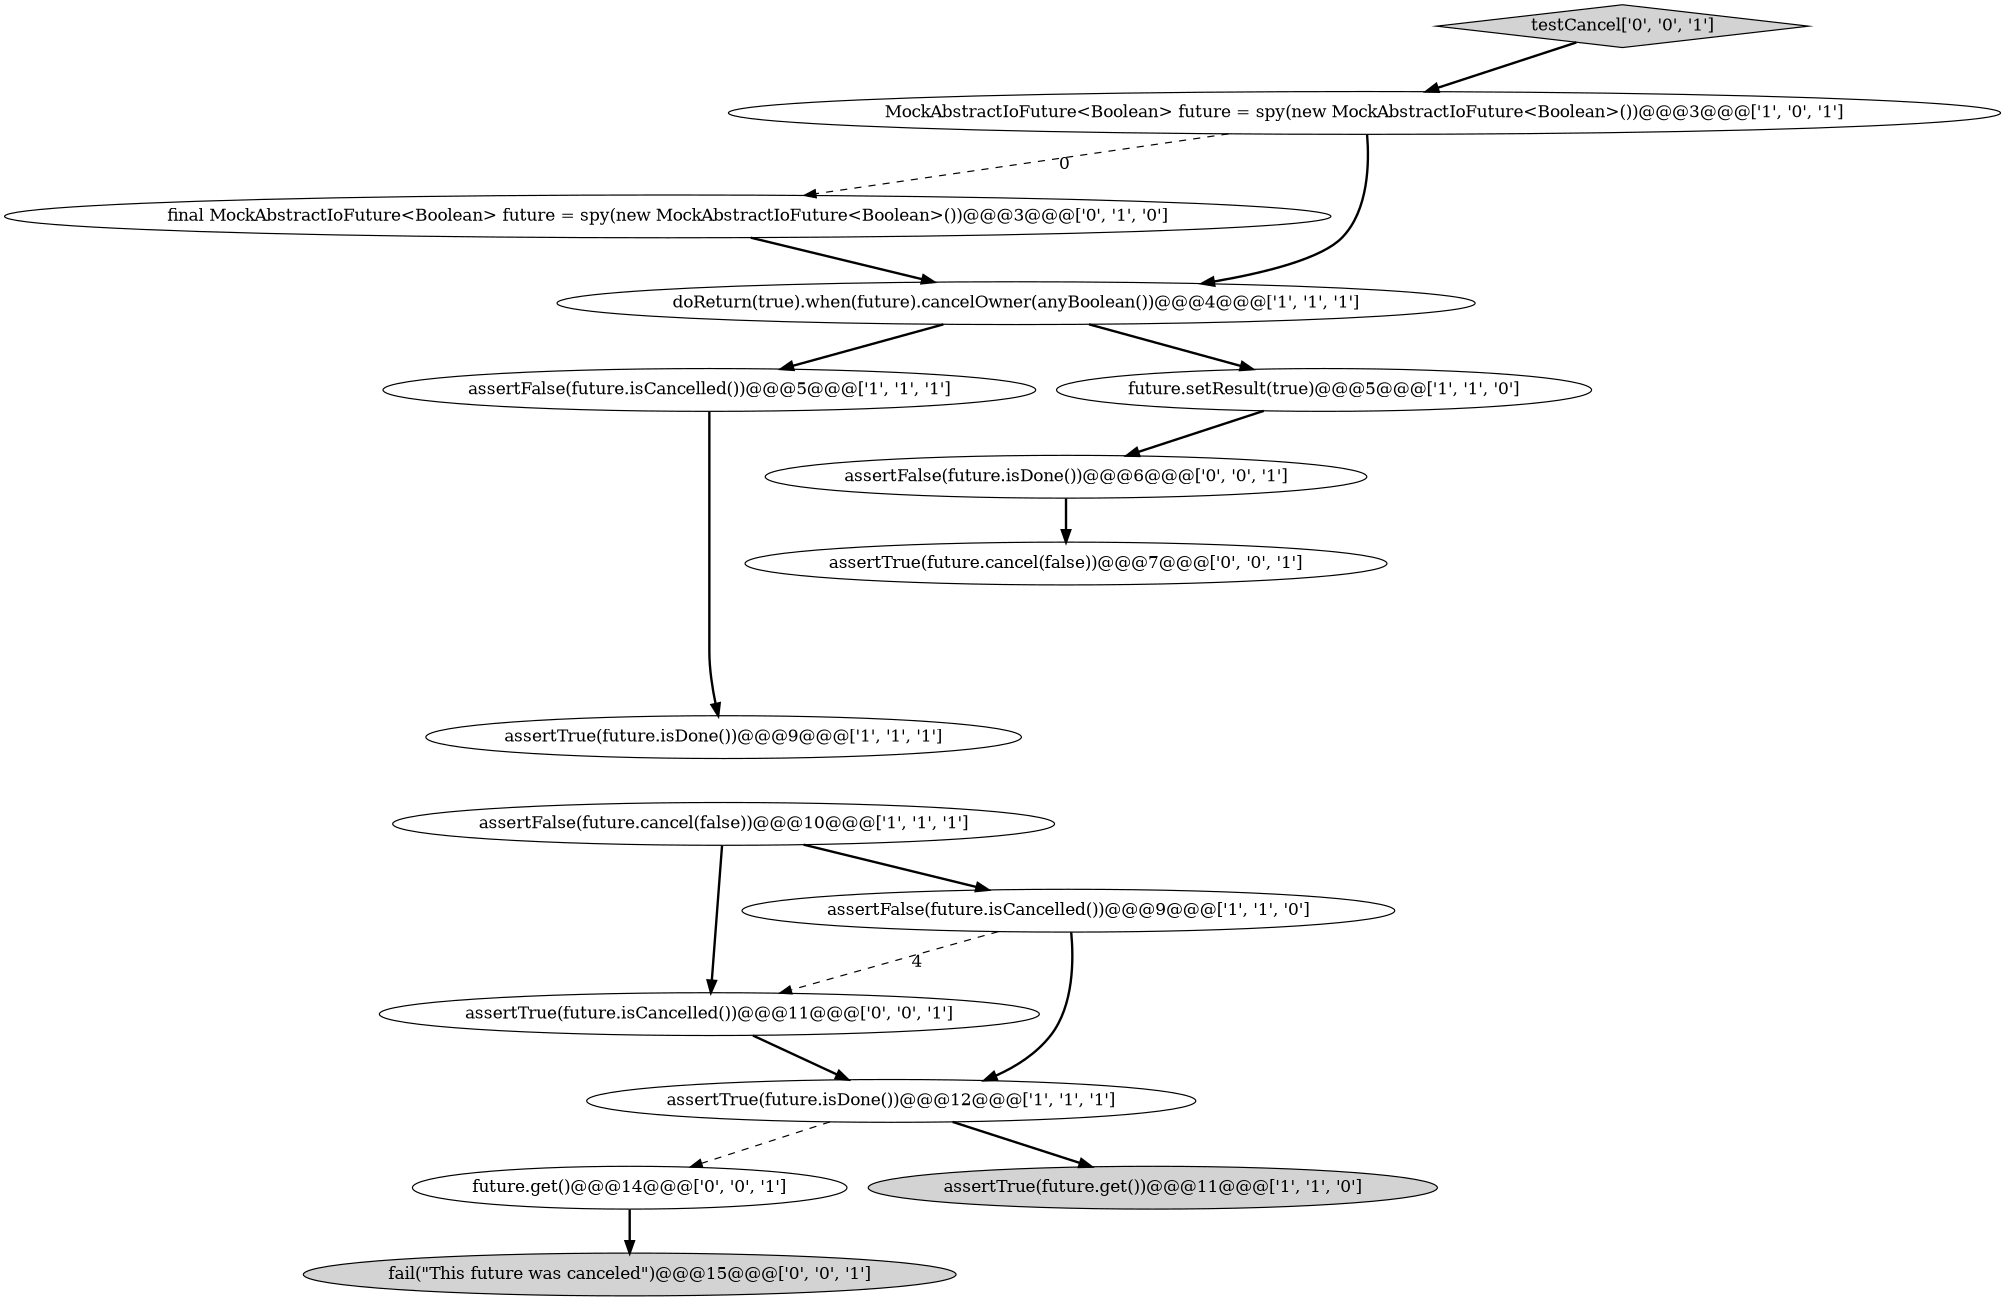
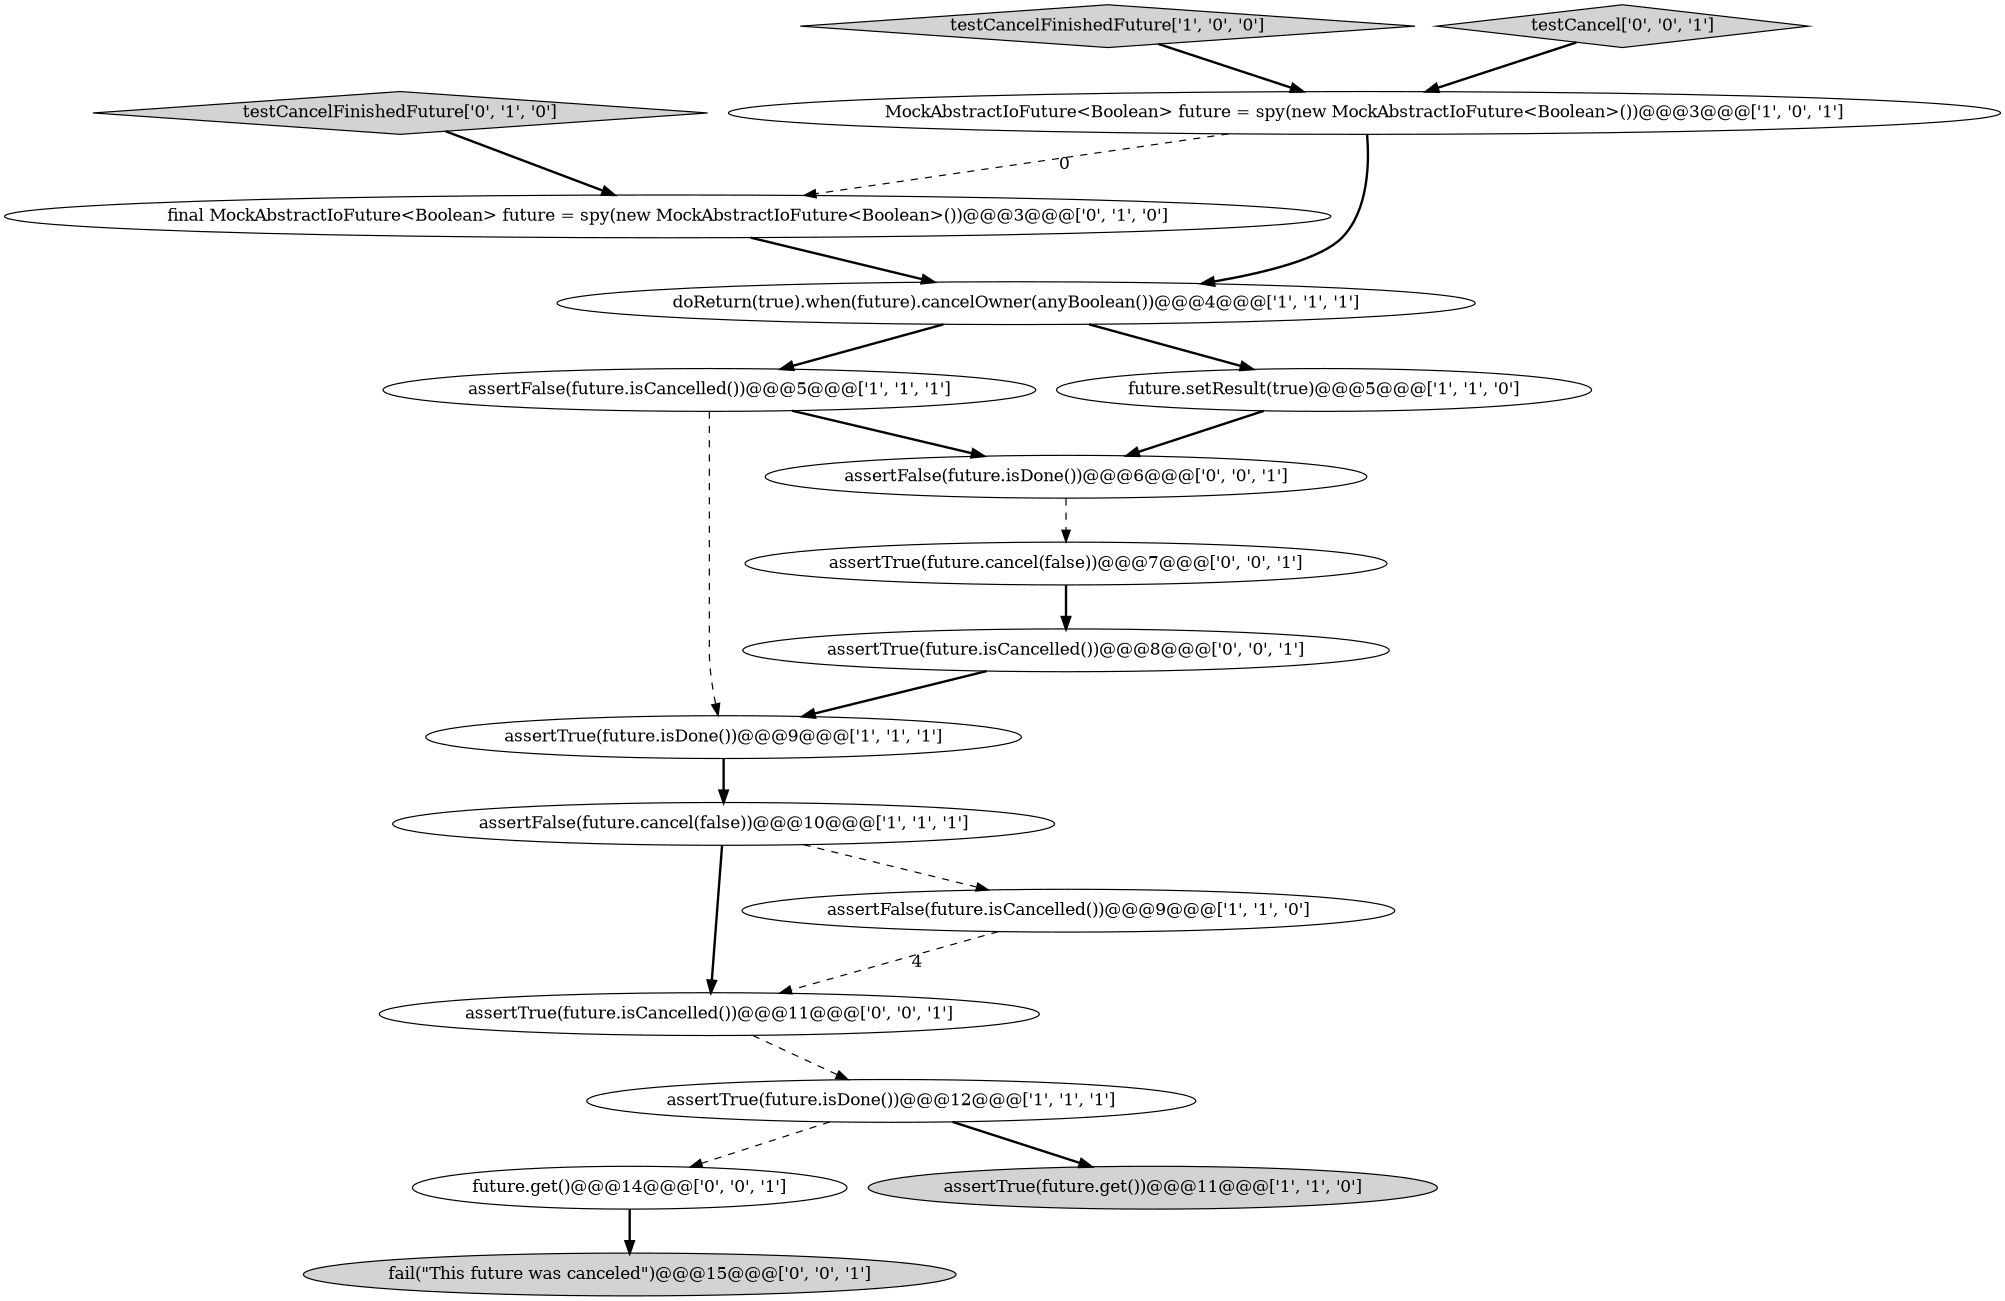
node "testCancelFinishedFuture['1', '0', '0']": added
node "testCancelFinishedFuture['0', '1', '0']": added
edge "assertFalse(future.isCancelled())@@@5@@@['1', '1', '1']" -> "assertFalse(future.isDone())@@@6@@@['0', '0', '1']": added
edge "assertFalse(future.isDone())@@@6@@@['0', '0', '1']" -> "assertTrue(future.cancel(false))@@@7@@@['0', '0', '1']": style bold -> dashed
edge "assertFalse(future.isCancelled())@@@5@@@['1', '1', '1']" -> "assertTrue(future.isDone())@@@9@@@['1', '1', '1']": style bold -> dashed
node "assertTrue(future.isCancelled())@@@8@@@['0', '0', '1']": added
edge "assertTrue(future.isDone())@@@9@@@['1', '1', '1']" -> "assertFalse(future.cancel(false))@@@10@@@['1', '1', '1']": added
edge "assertFalse(future.cancel(false))@@@10@@@['1', '1', '1']" -> "assertFalse(future.isCancelled())@@@9@@@['1', '1', '0']": style bold -> dashed
edge "assertFalse(future.isCancelled())@@@9@@@['1', '1', '0']" -> "assertTrue(future.isDone())@@@12@@@['1', '1', '1']": removed
edge "assertTrue(future.isCancelled())@@@11@@@['0', '0', '1']" -> "assertTrue(future.isDone())@@@12@@@['1', '1', '1']": style bold -> dashed
